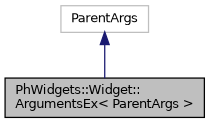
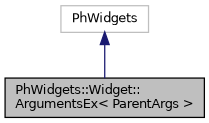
node "ParentArgs": label "ParentArgs" -> "PhWidgets"
